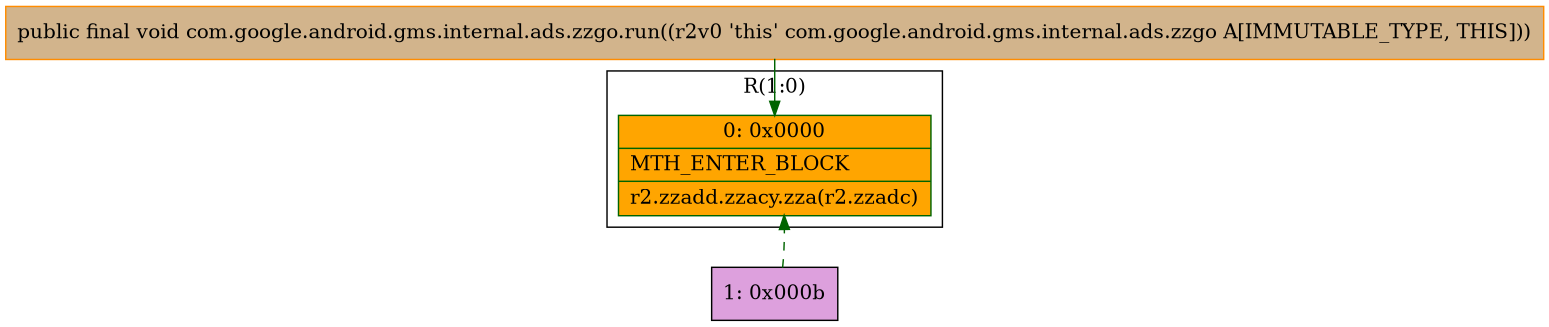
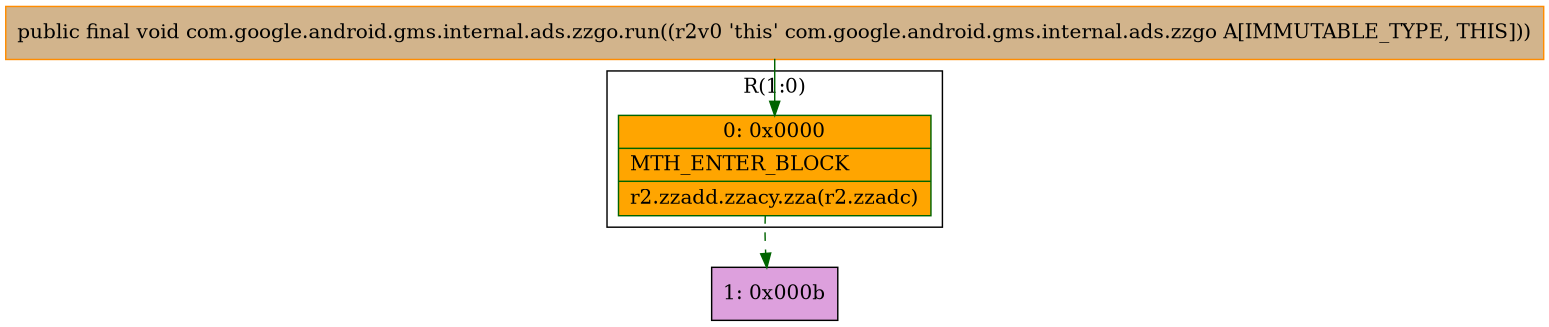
edge "1: 0x000b" -> "0: 0x0000": reversed
